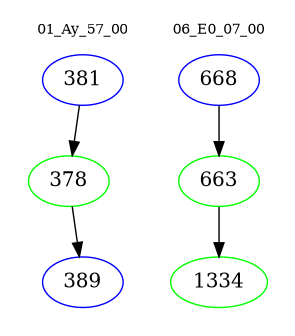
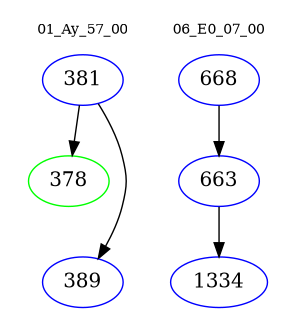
node "663": color green -> blue
edge "378" -> "389": now "381" -> "389"
node "1334": color green -> blue
